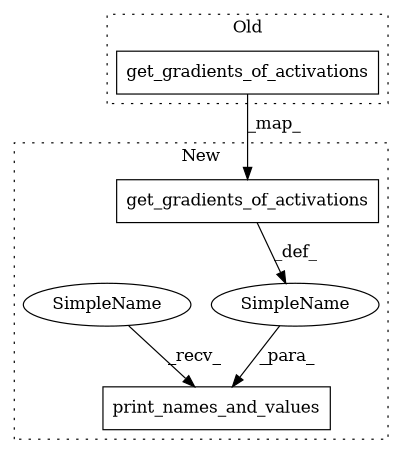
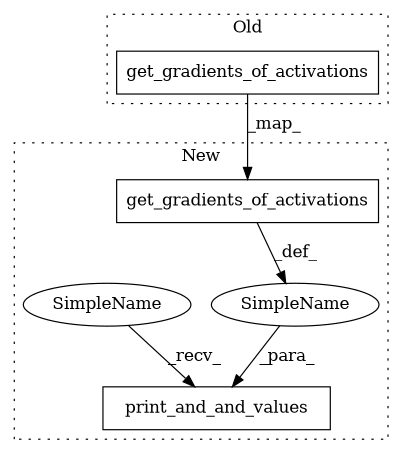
node "print_names_and_values": label "print_names_and_values" -> "print_and_and_values"
